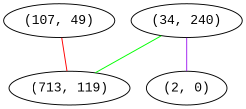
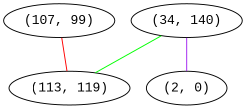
node "(107, 49)": label "(107, 49)" -> "(107, 99)"
node "(34, 240)": label "(34, 240)" -> "(34, 140)"
node "(713, 119)": label "(713, 119)" -> "(113, 119)"
